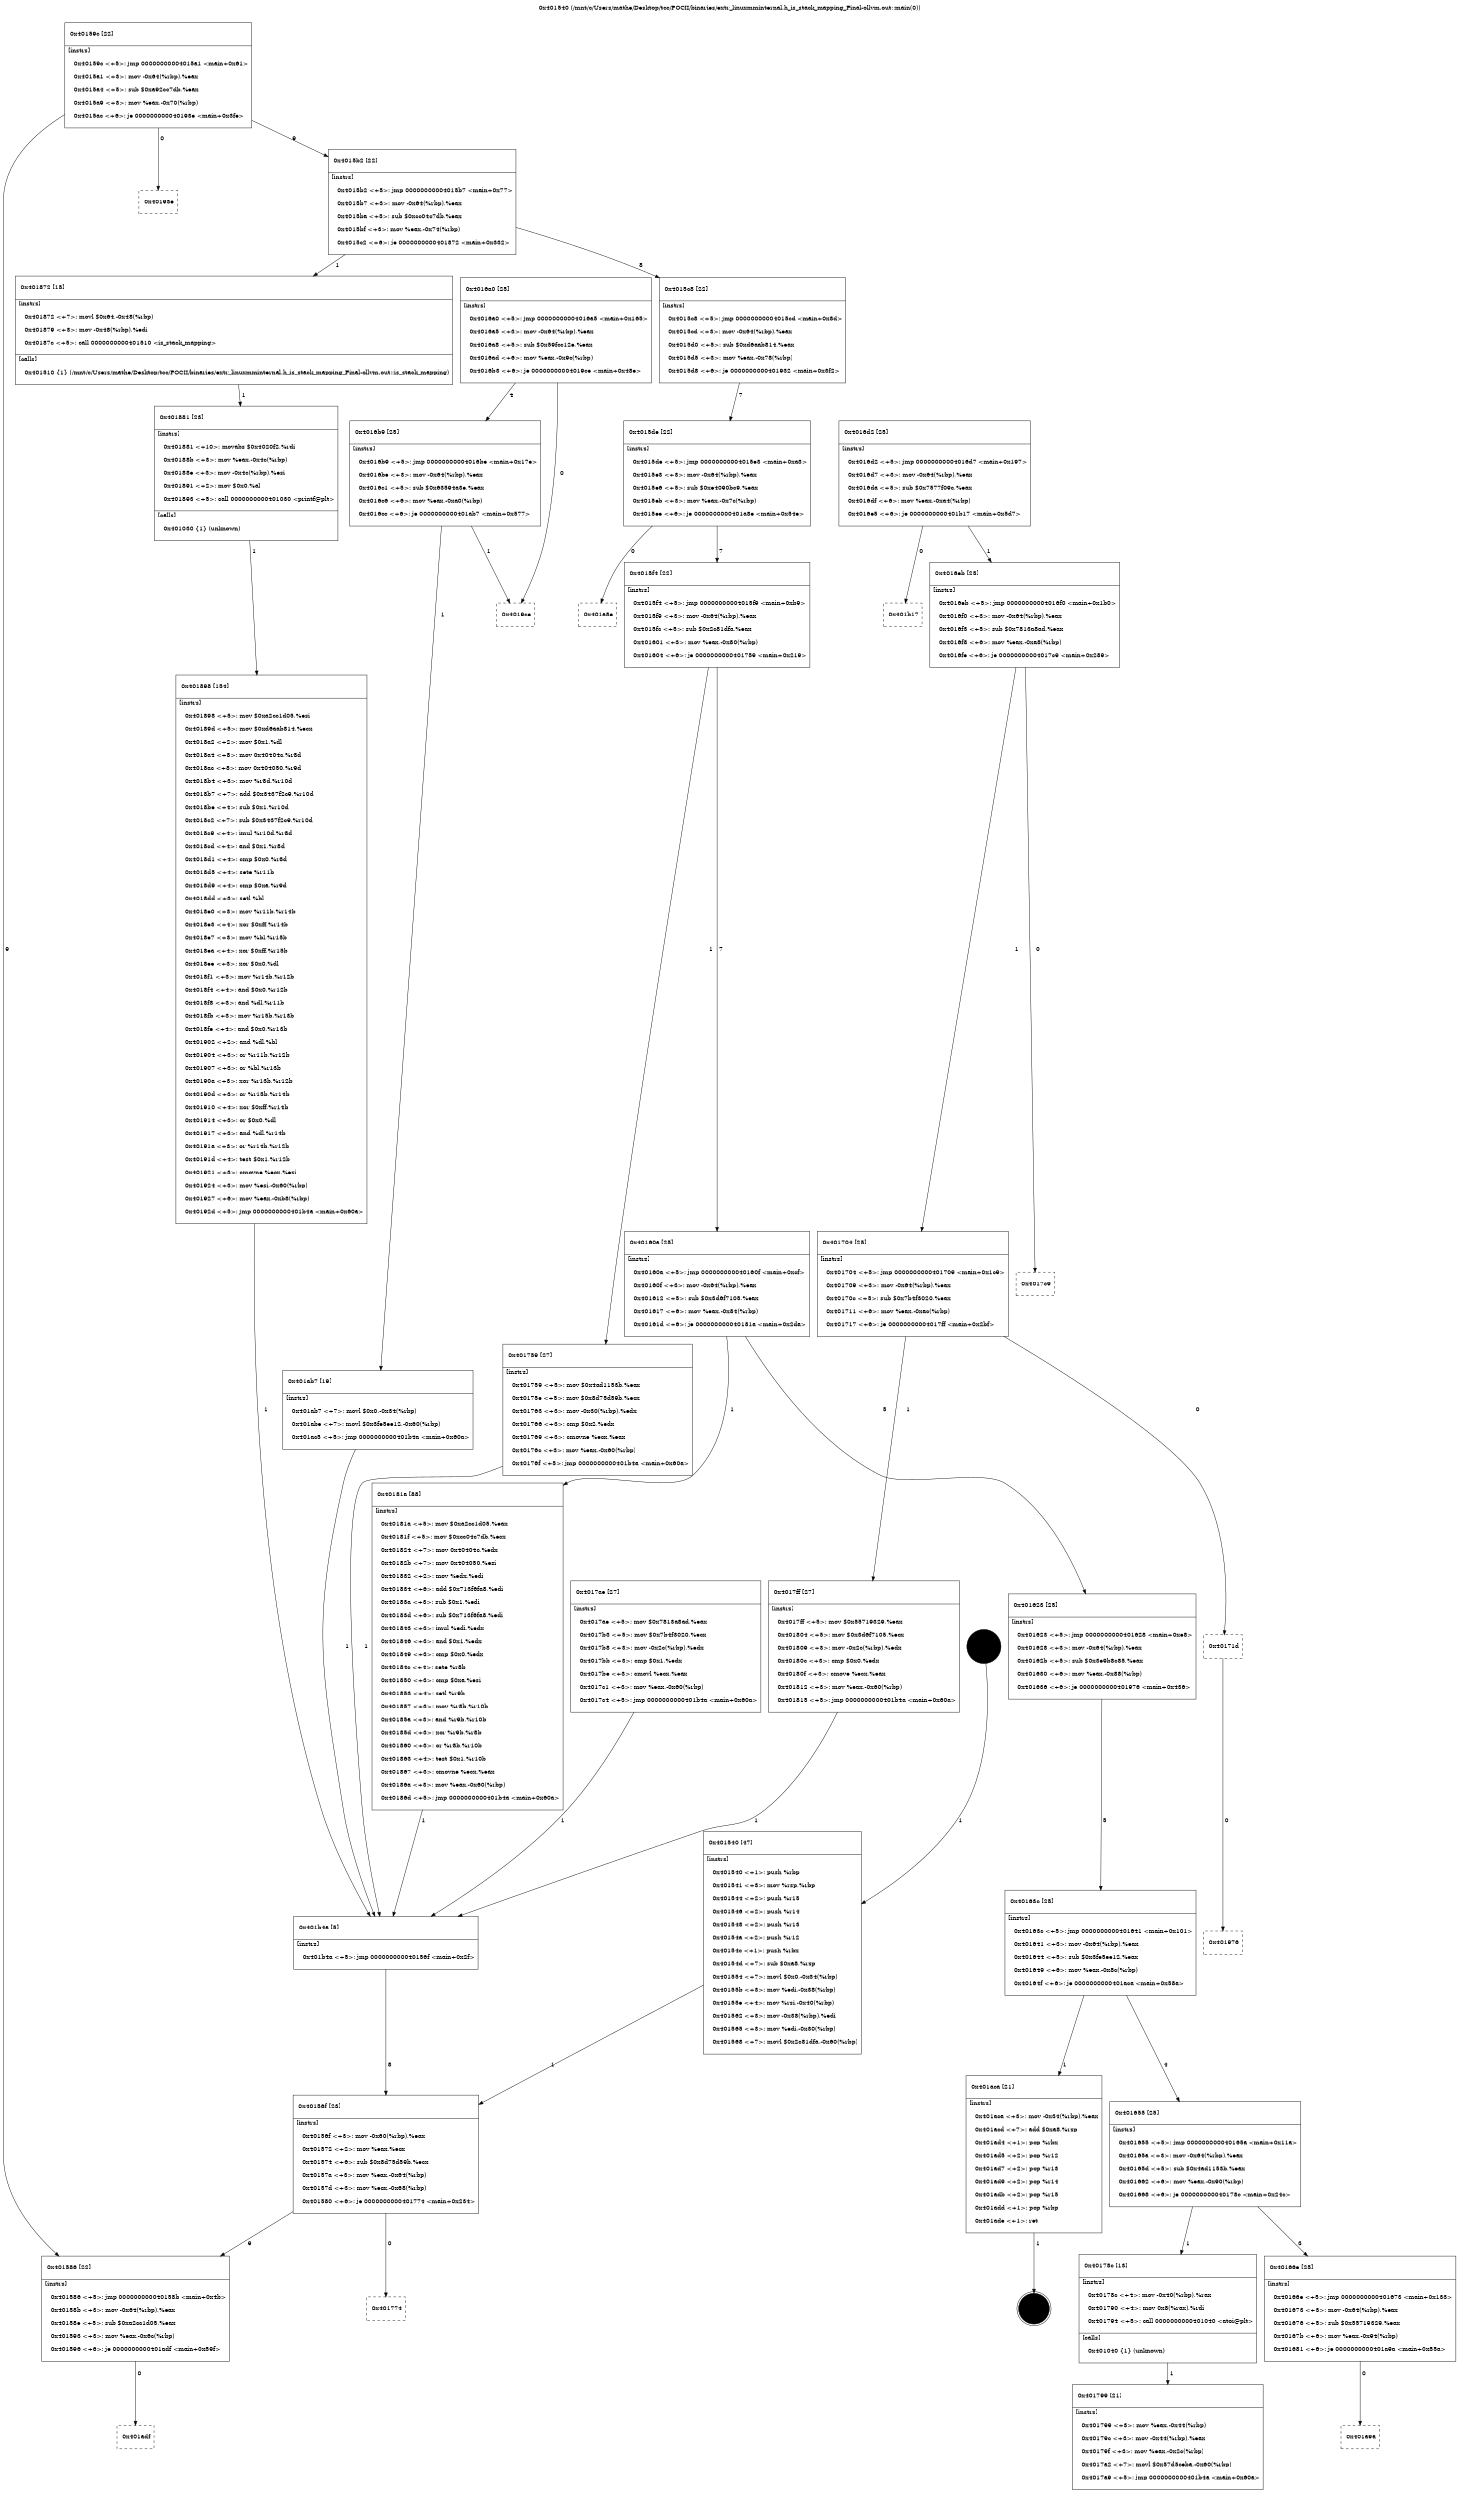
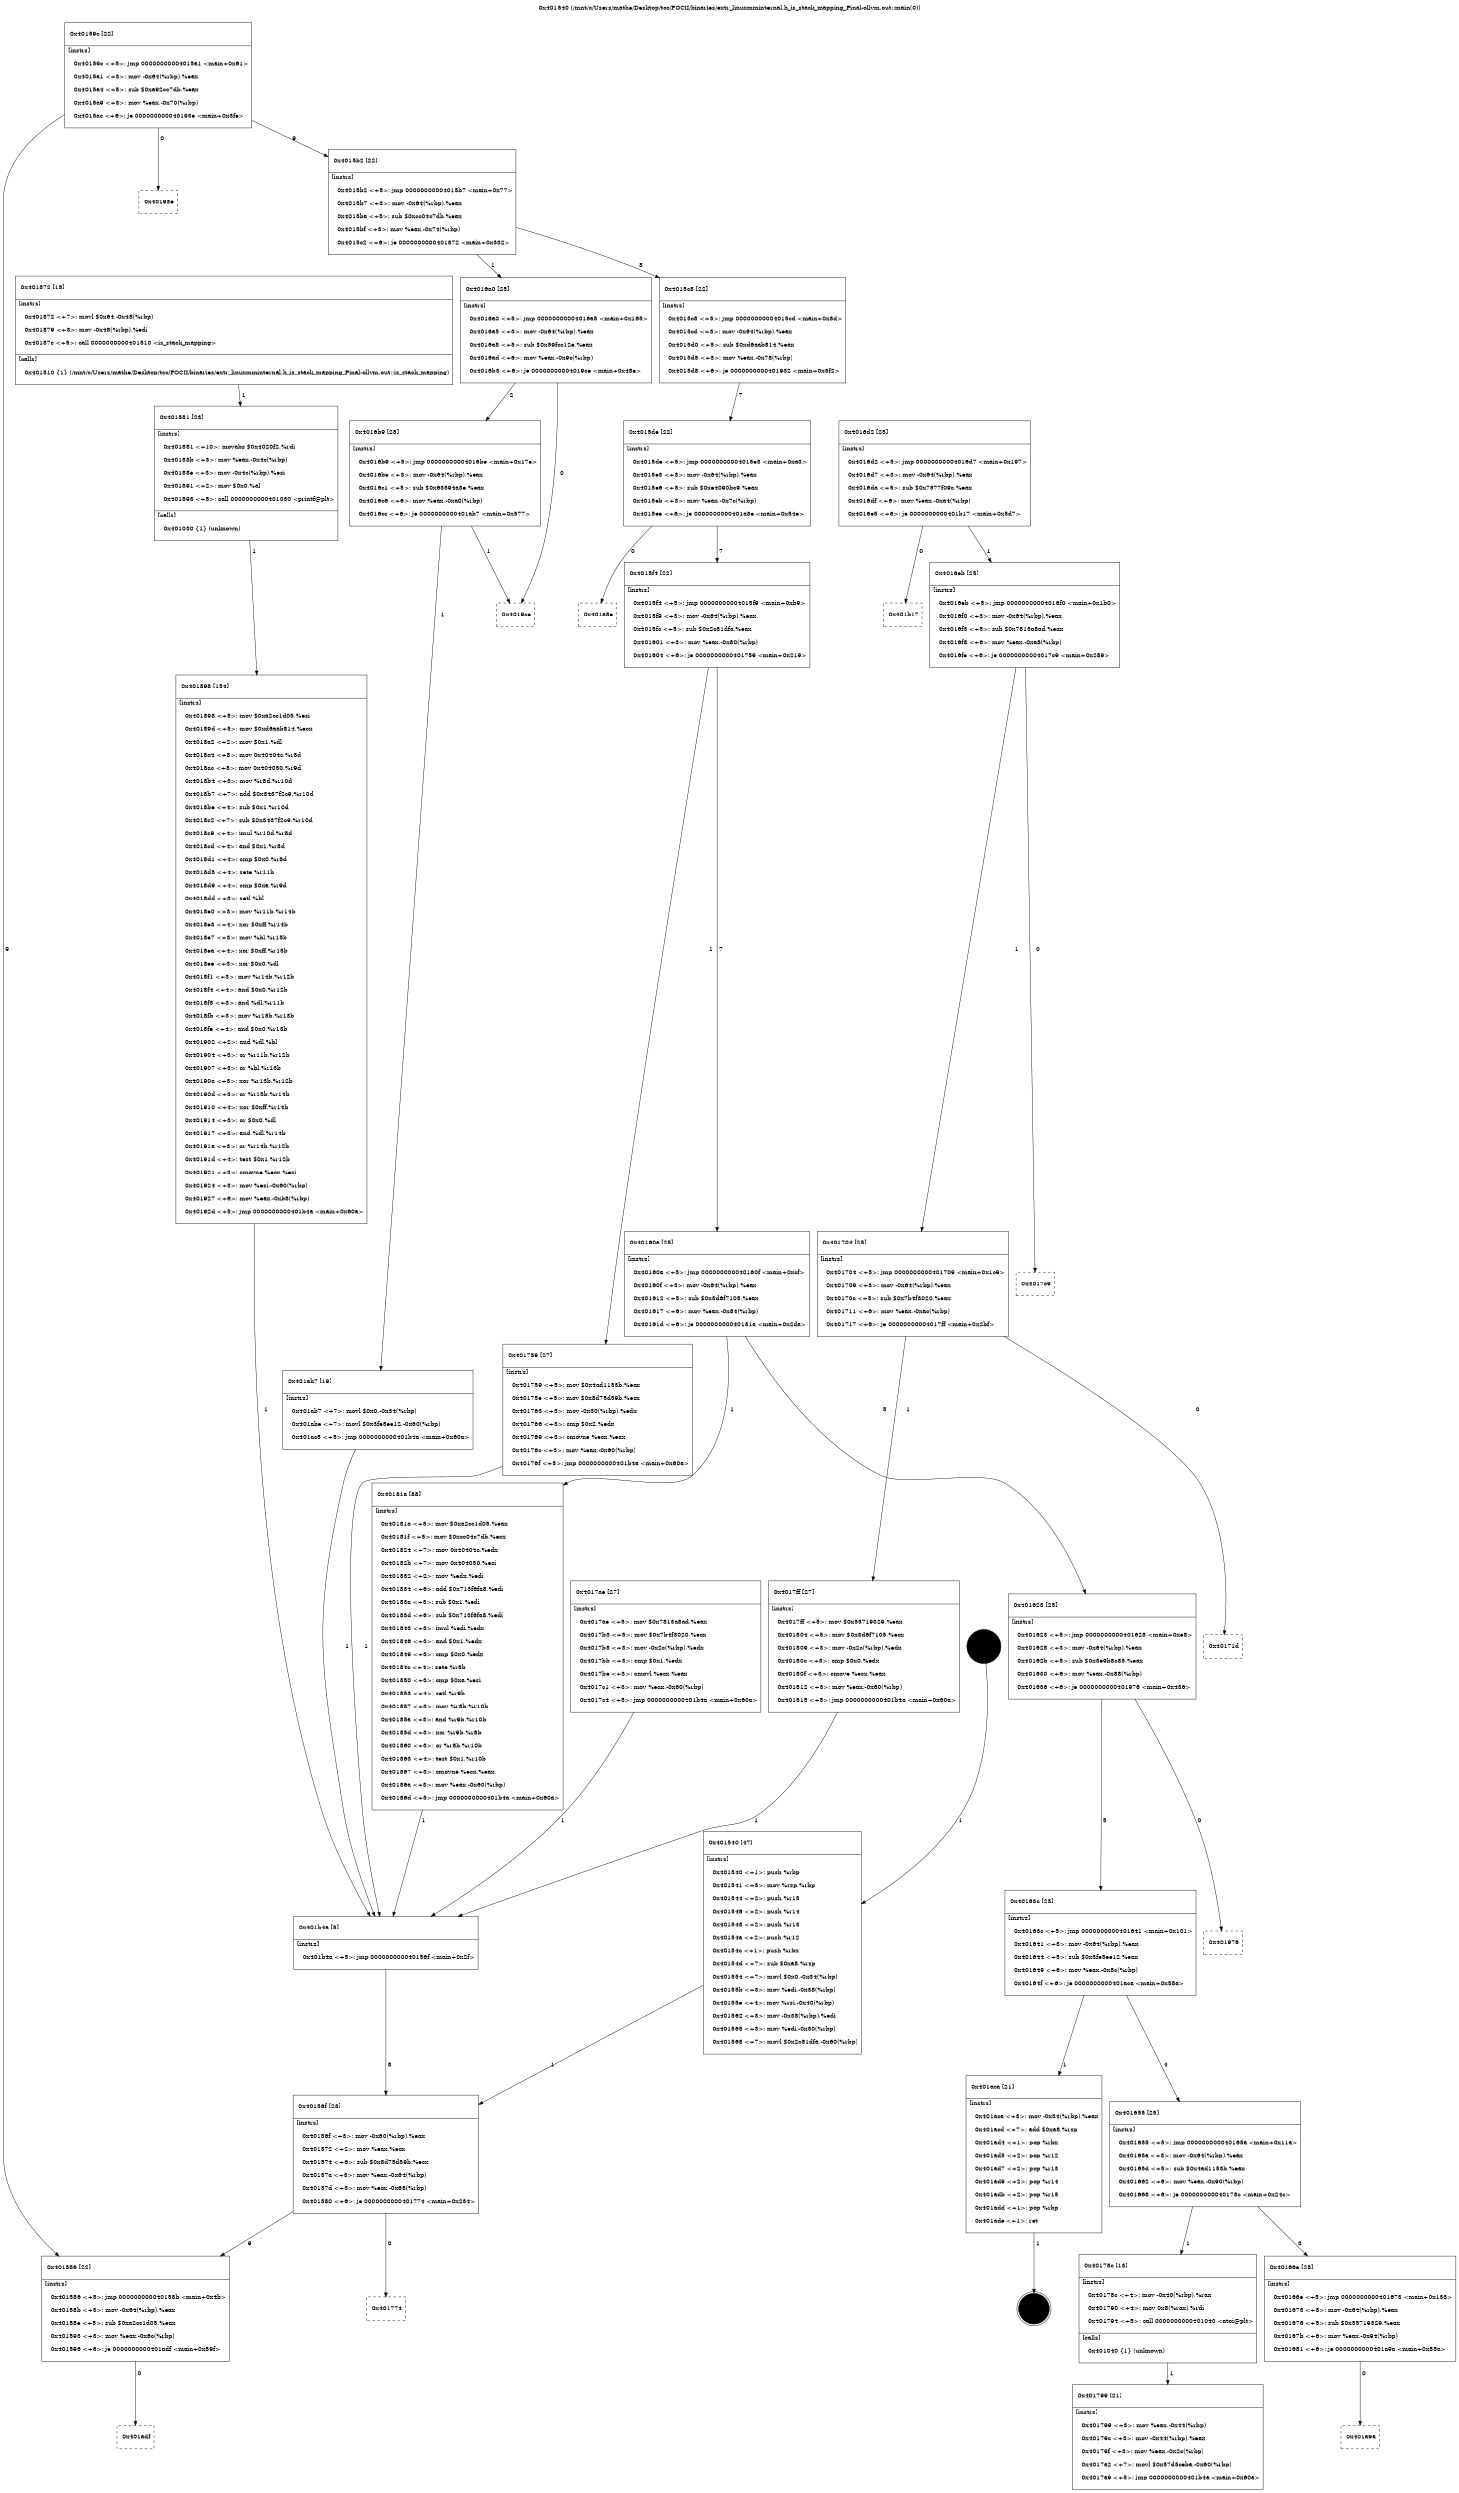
edge "0x4015b2 [22]" -> "0x401872 [15]": now "0x4015b2 [22]" -> "0x4016a0 [25]"
edge "0x4016a0 [25]" -> "0x4016b9 [25]": label " 4" -> " 2"
edge "0x40171d" -> "0x401976": now "0x401623 [25]" -> "0x401976"
